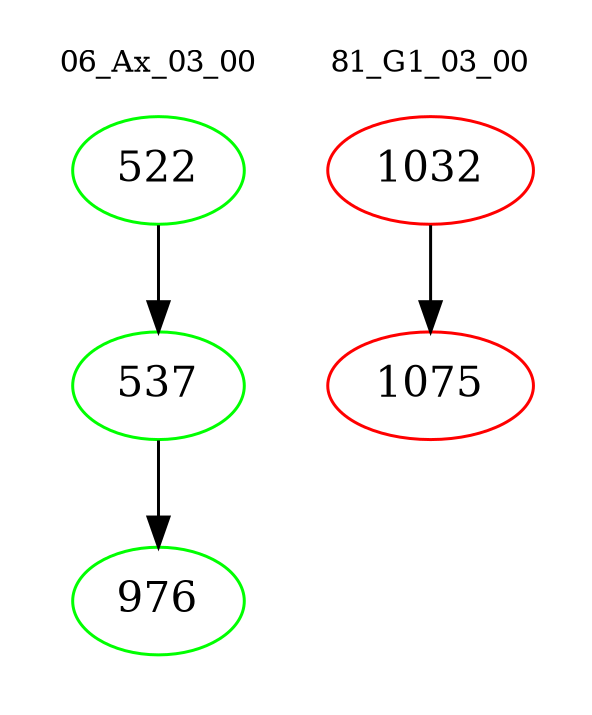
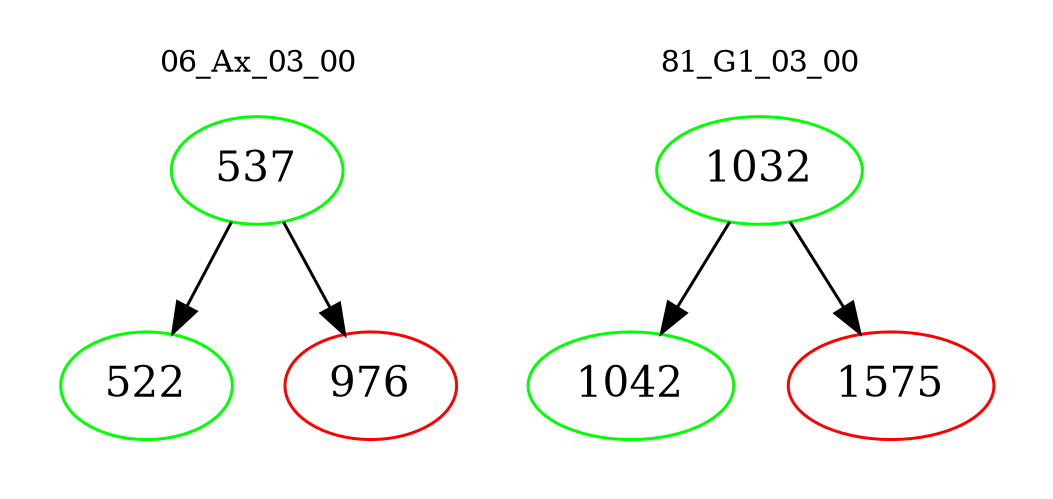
node "1032": color red -> green
edge "522" -> "537": reversed
node "1075": label "1075" -> "1575"
node "1042": added
node "976": color green -> red
